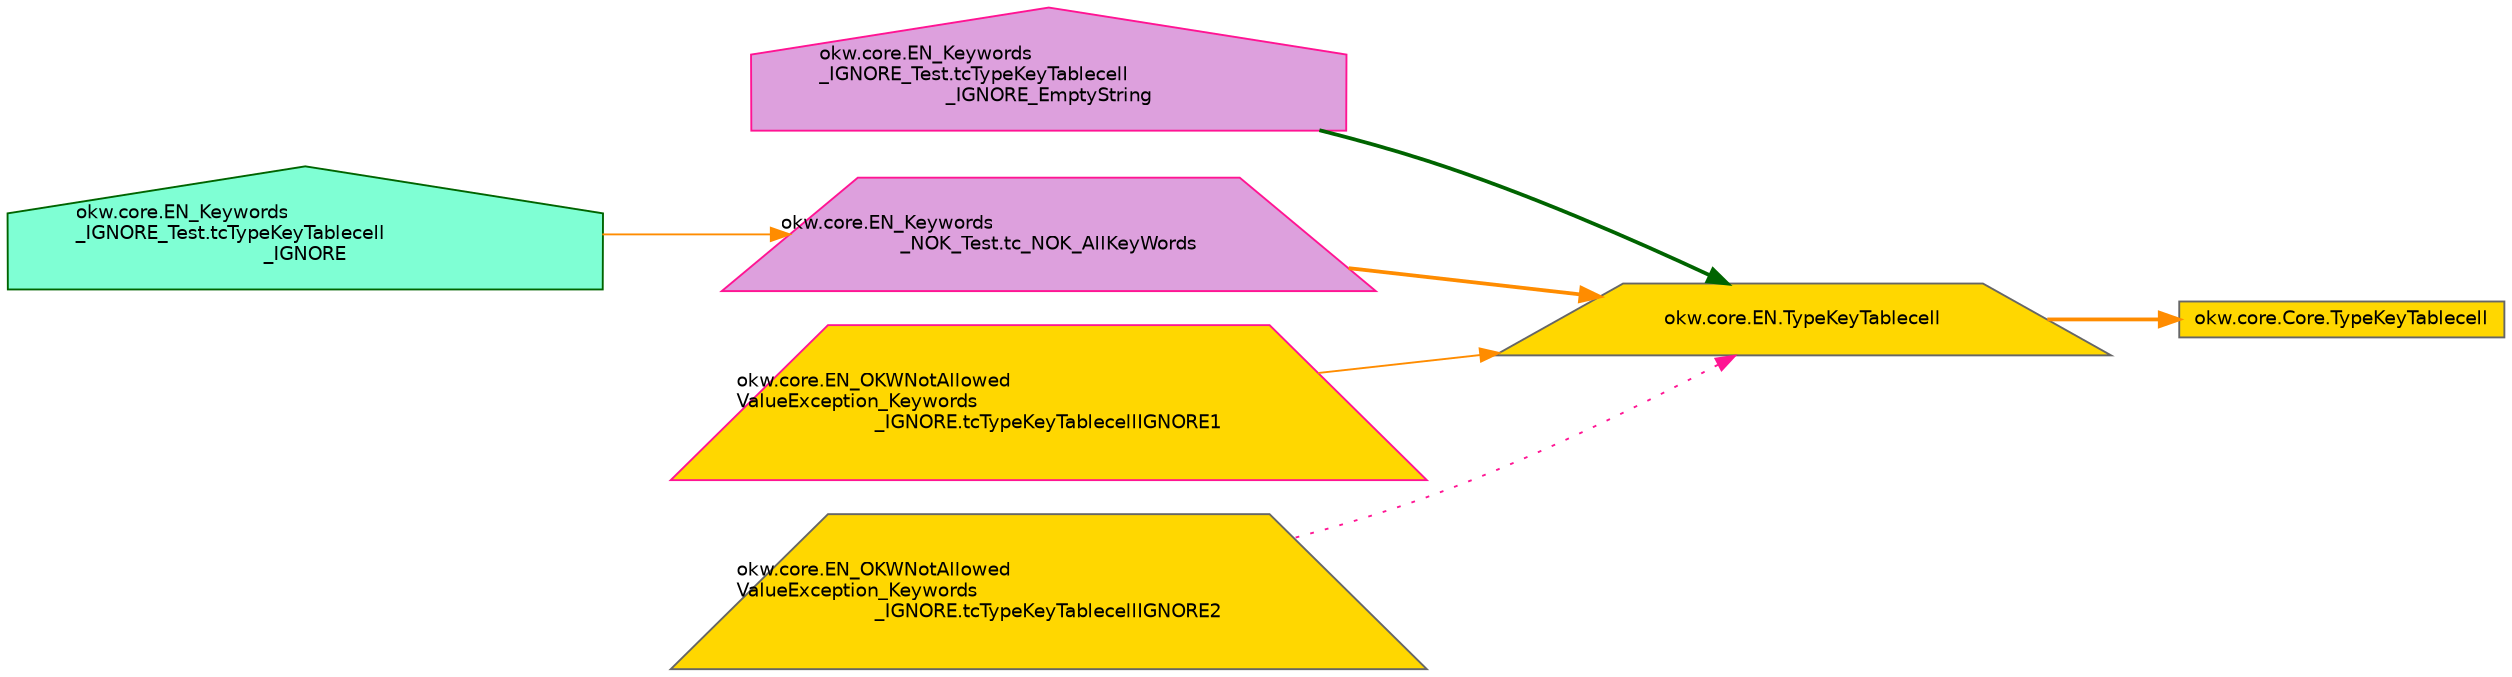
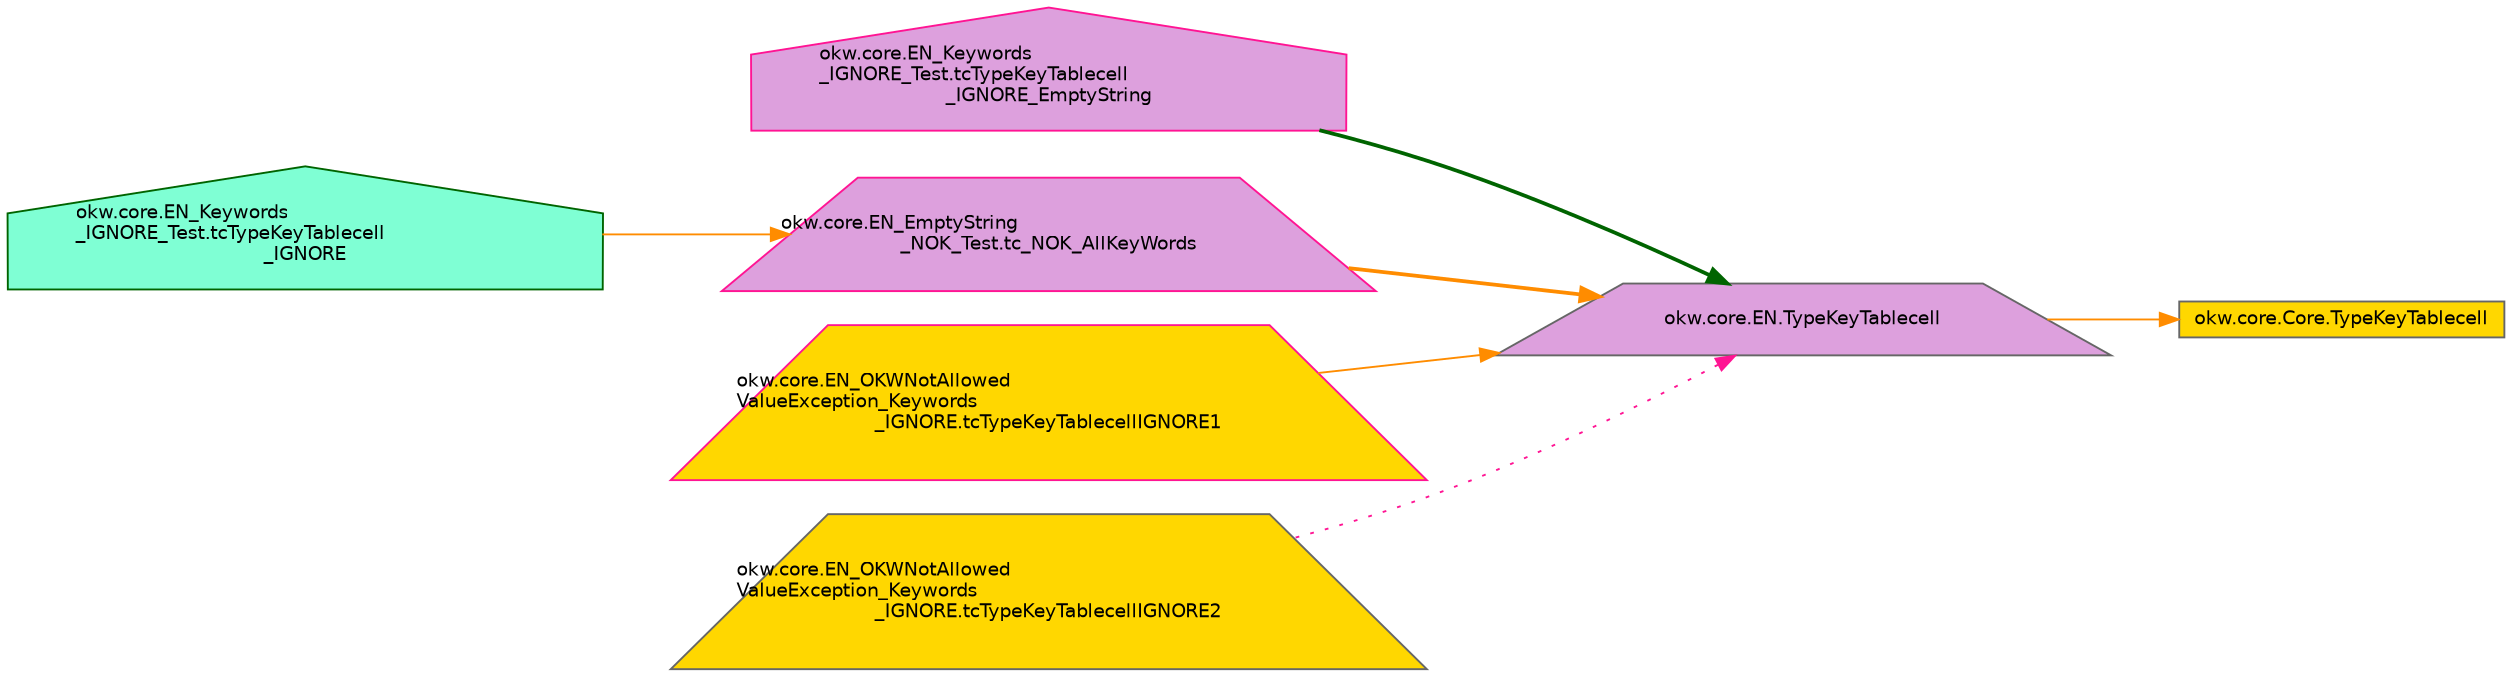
node "okw.core.EN_Keywords _NOK_Test.tc_NOK_AllKeyWords": label "okw.core.EN_Keywords _NOK_Test.tc_NOK_AllKeyWords" -> "okw.core.EN_EmptyString _NOK_Test.tc_NOK_AllKeyWords"
node "okw.core.EN.TypeKeyTablecell": fillcolor gold -> plum
edge "okw.core.EN.TypeKeyTablecell" -> "okw.core.Core.TypeKeyTablecell": style bold -> solid
